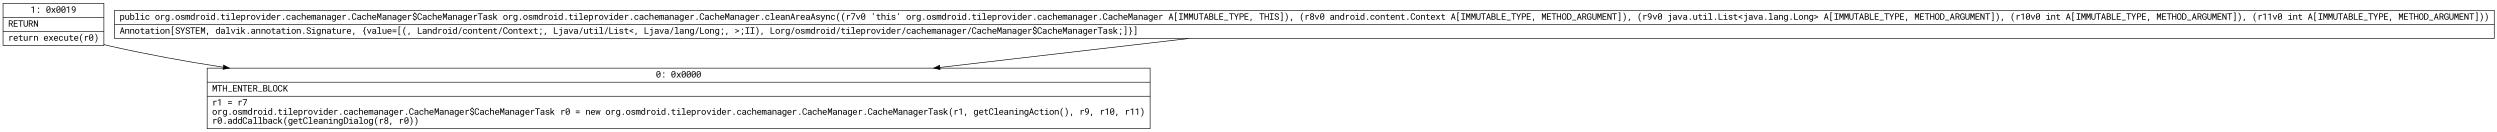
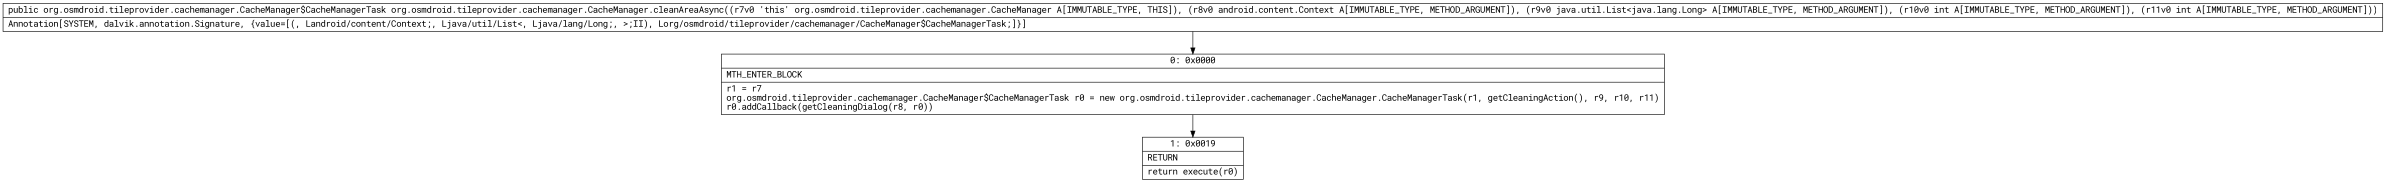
edge "1: 0x0019" -> "0: 0x0000": reversed
